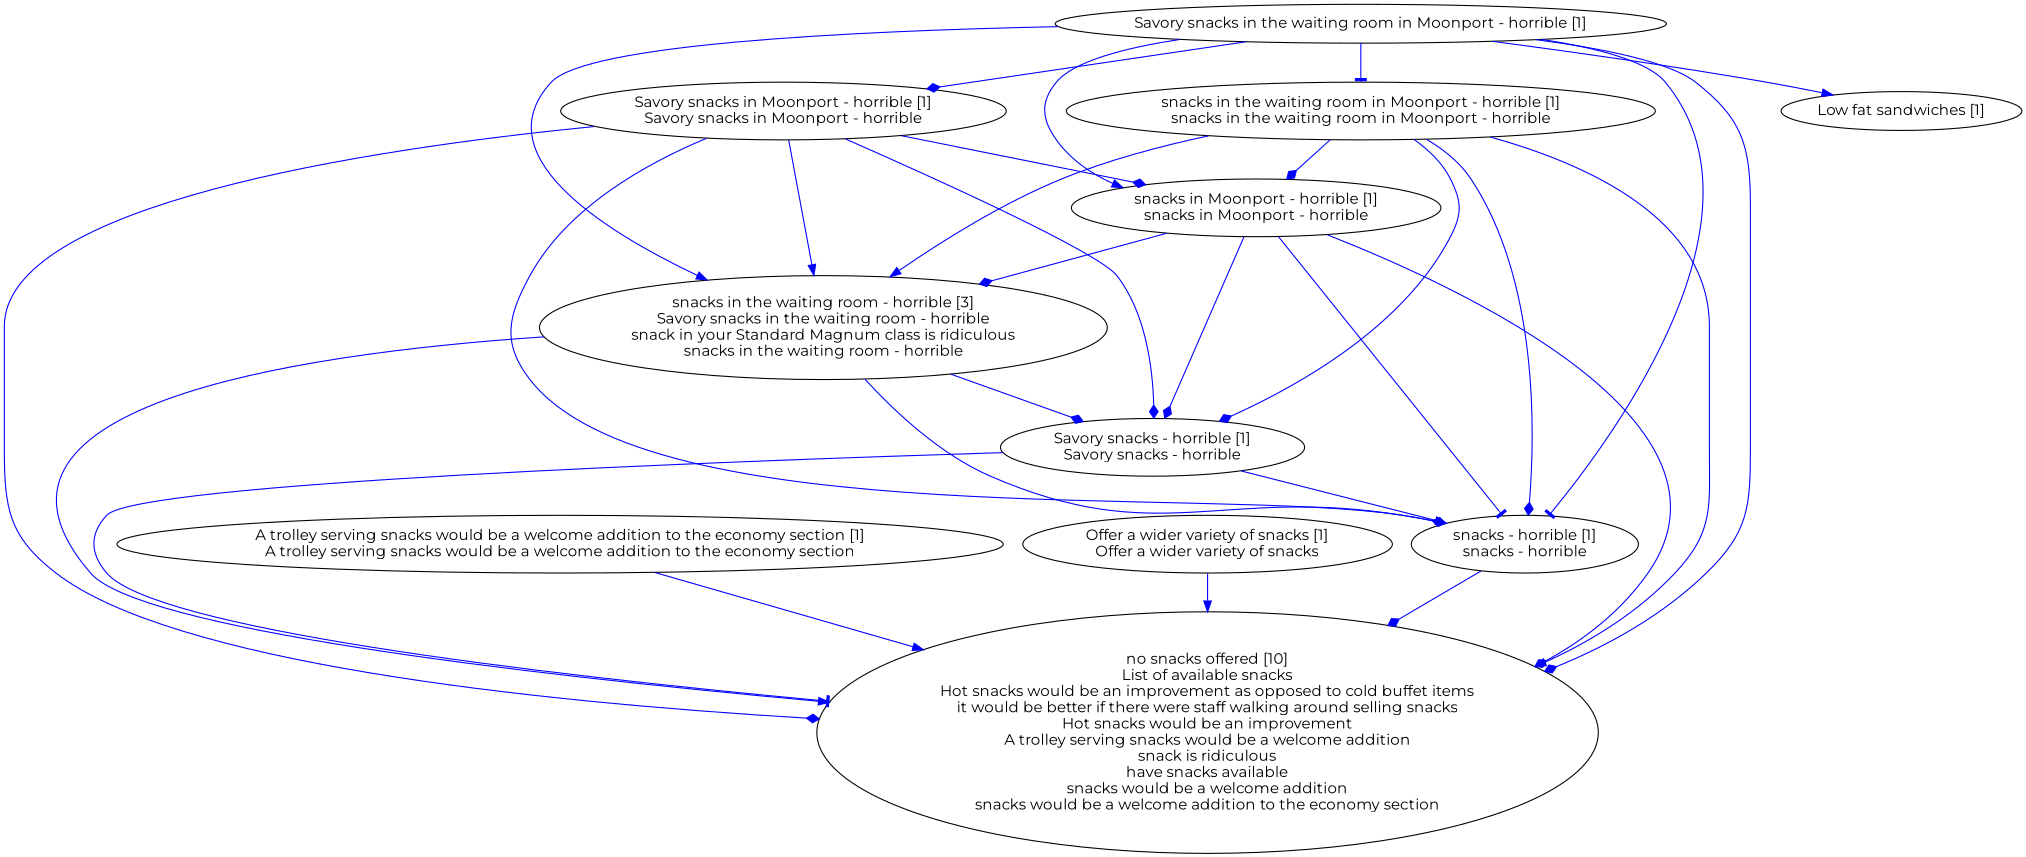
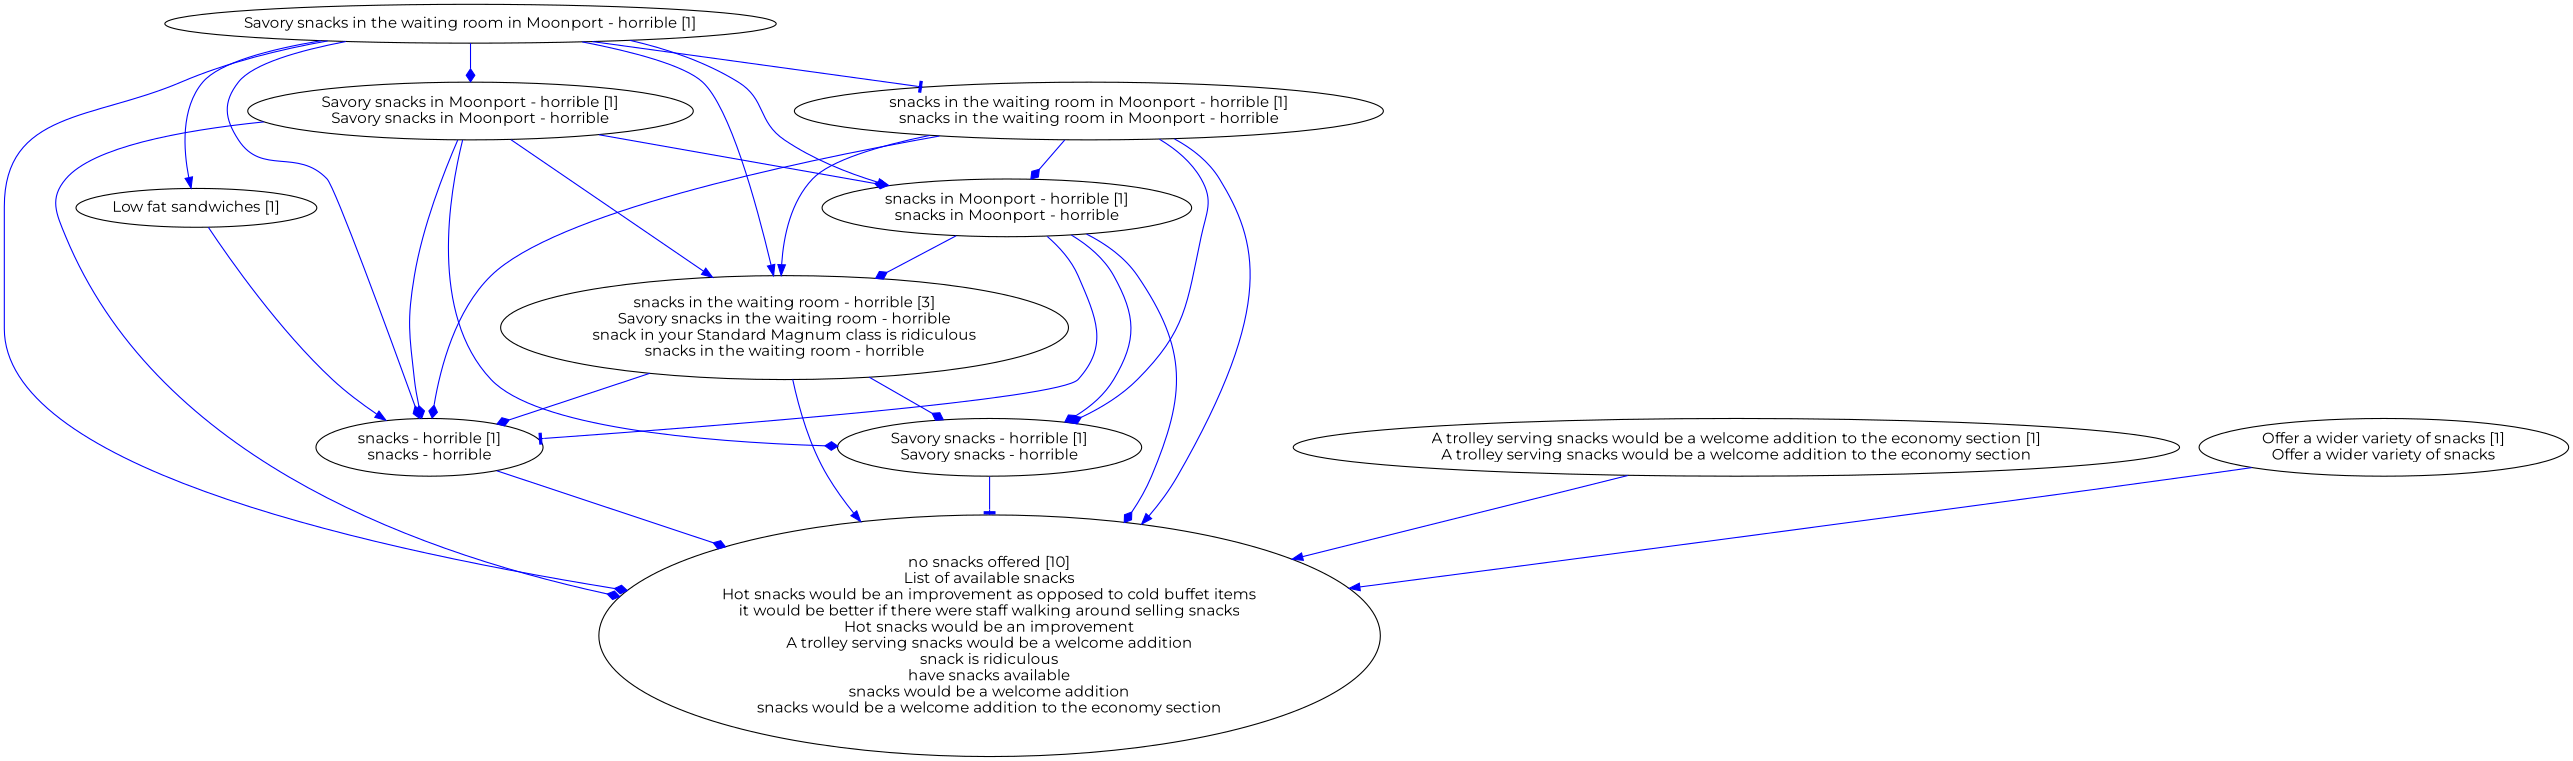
edge "Savory snacks in the waiting room in Moonport - horrible [1]" -> "snacks - horrible [1] snacks - horrible": arrowhead tee -> diamond
edge "Savory snacks - horrible [1] Savory snacks - horrible" -> "snacks - horrible [1] snacks - horrible": now "Low fat sandwiches [1]" -> "snacks - horrible [1] snacks - horrible"
